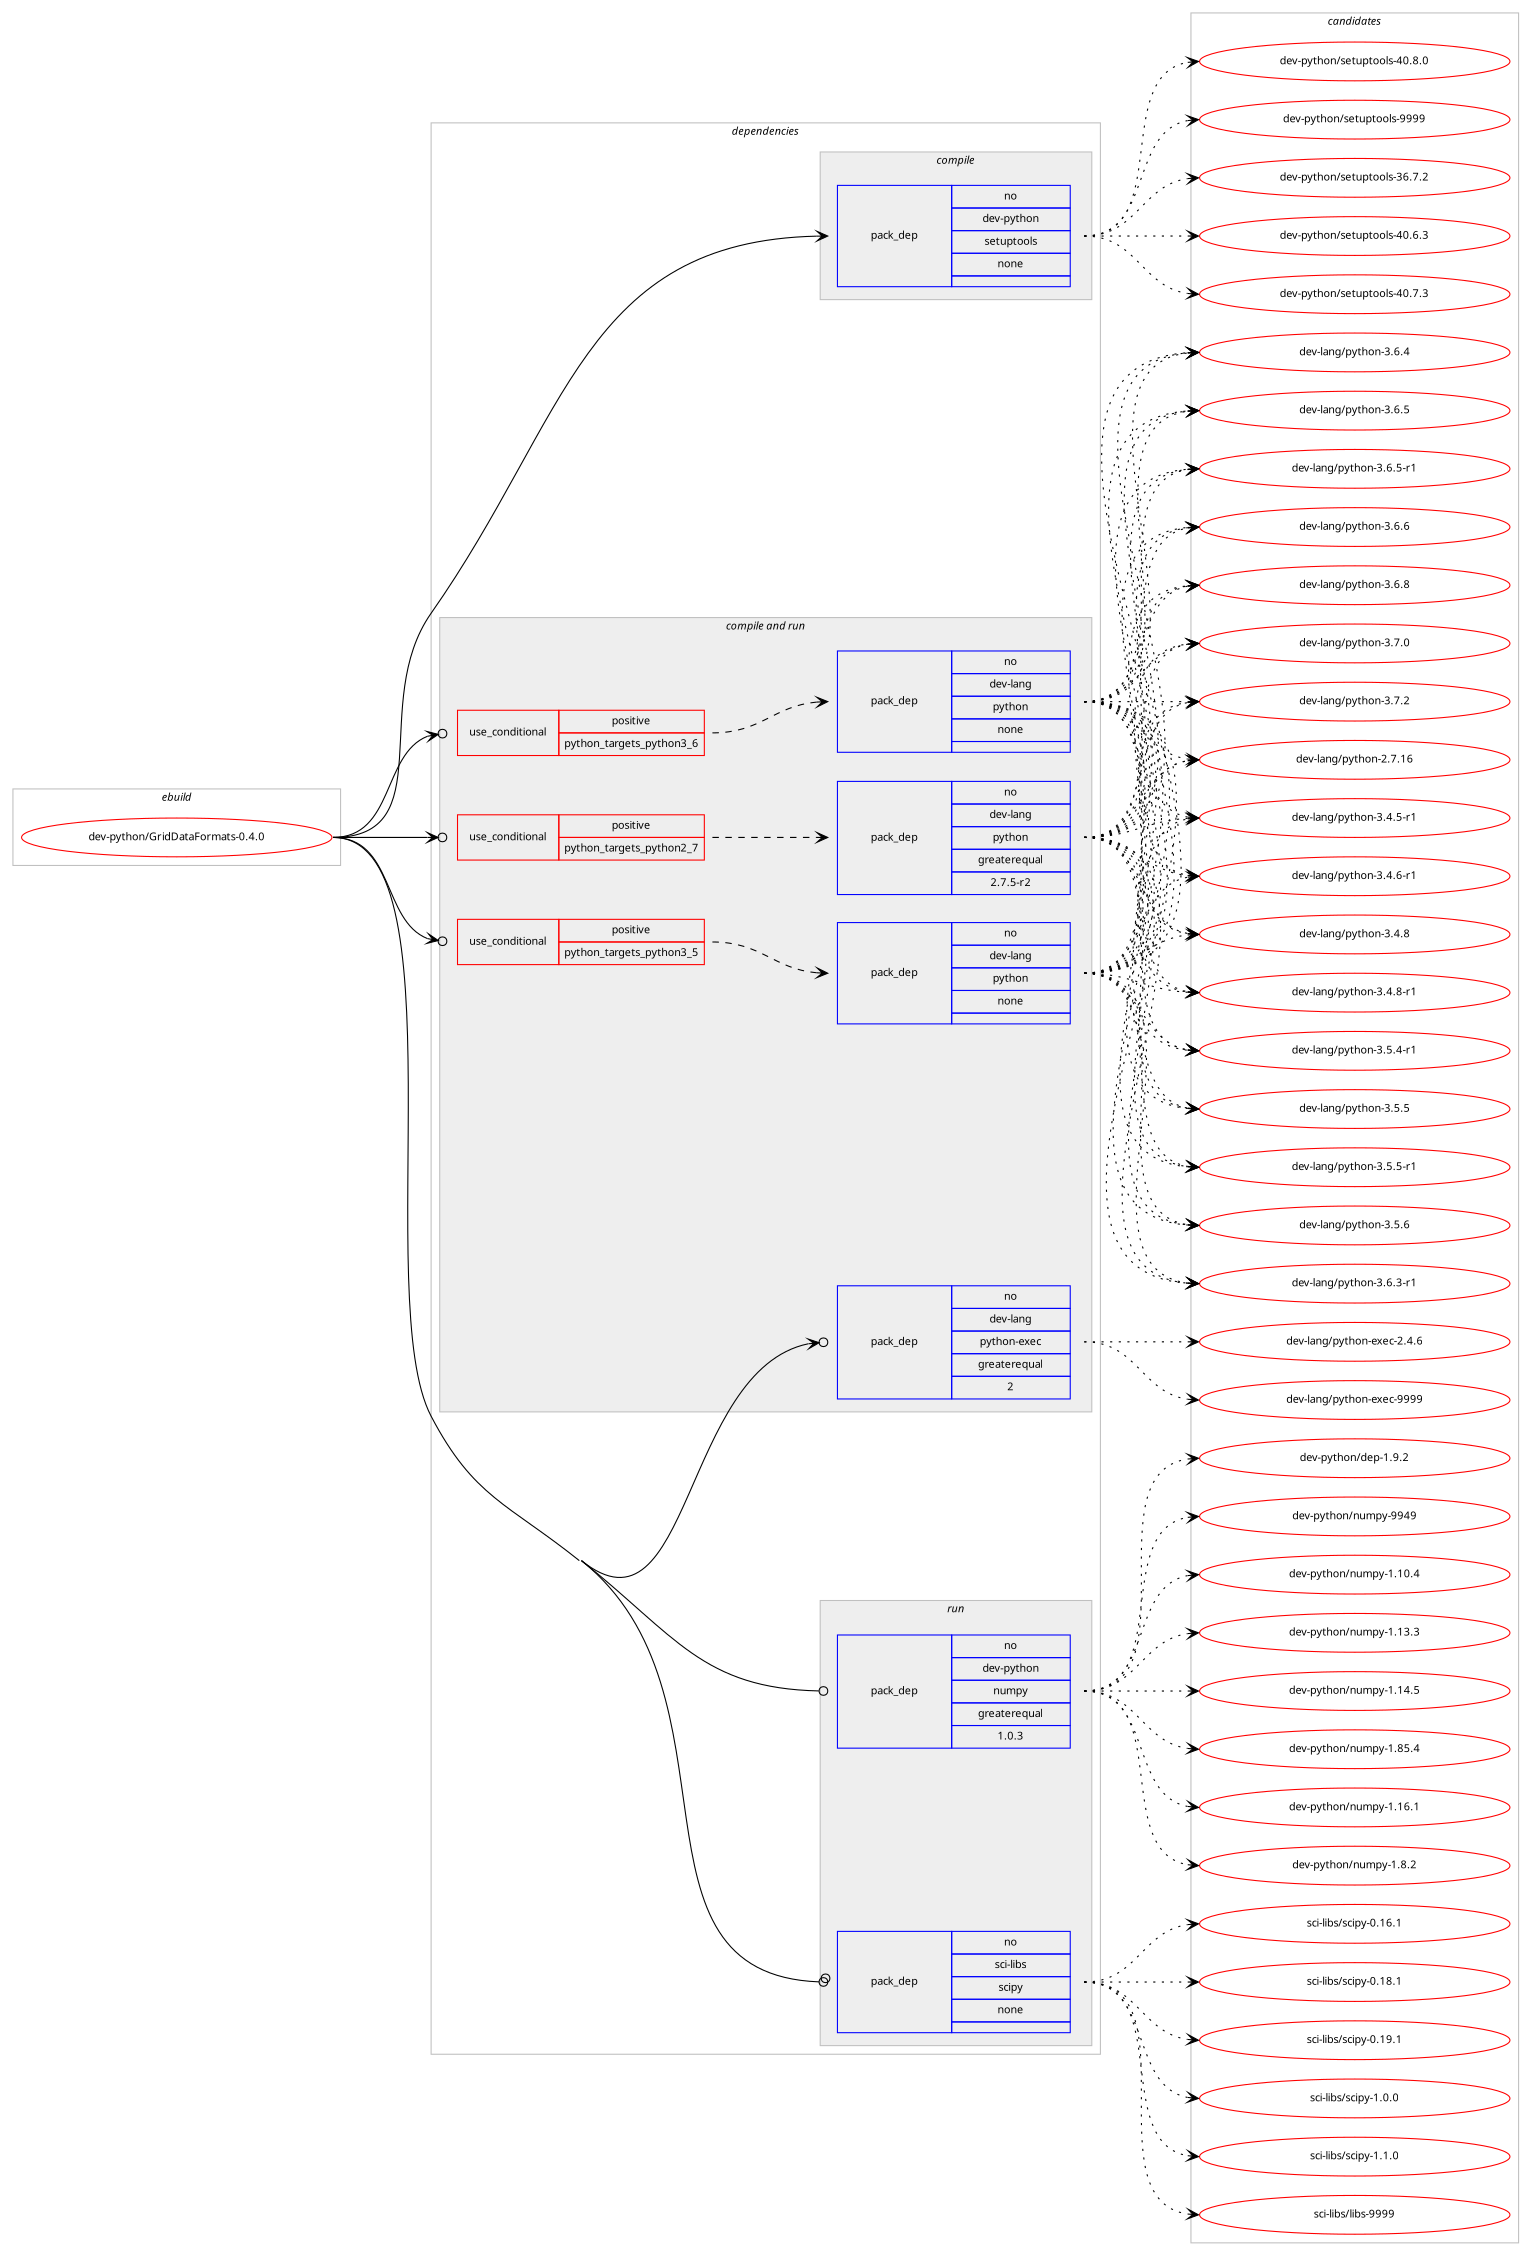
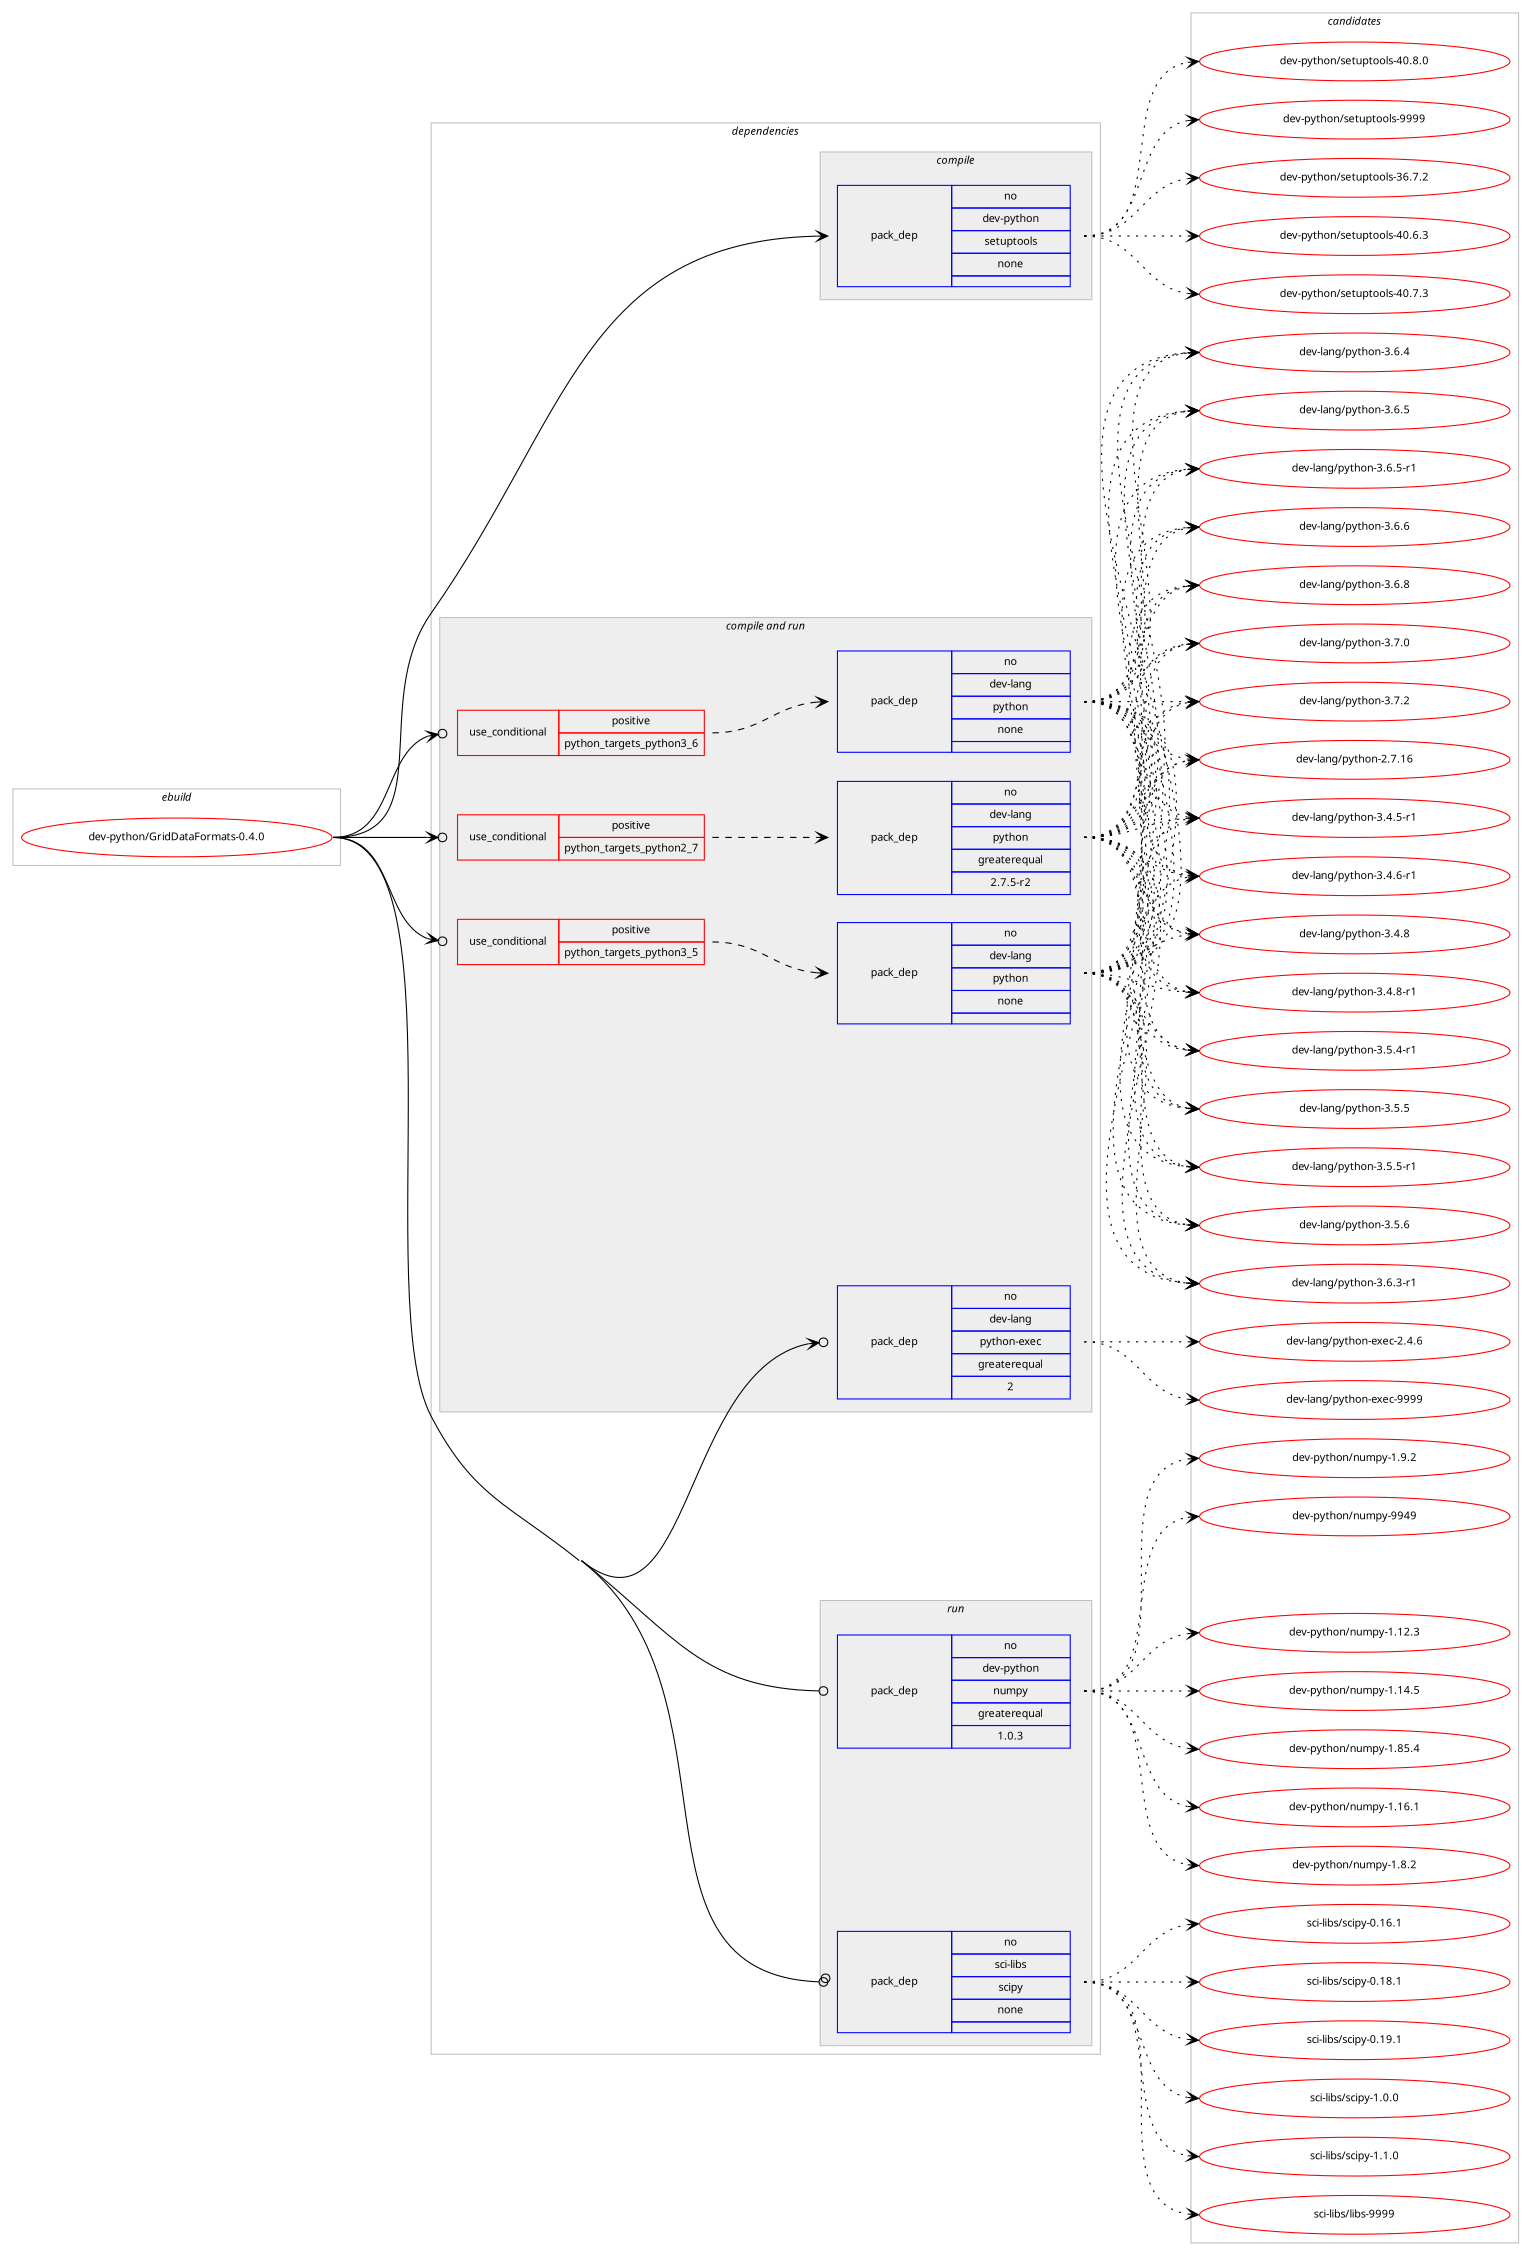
node "dev-python/dep-1.9.2": label "dev-python/dep-1.9.2" -> "dev-python/numpy-1.9.2"
node "dev-python/numpy-1.10.4": removed
node "dev-python/numpy-1.13.3": label "dev-python/numpy-1.13.3" -> "dev-python/numpy-1.12.3"
